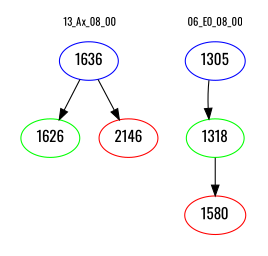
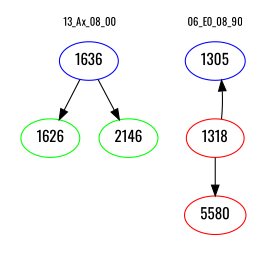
cluster "06_E0_08_00": label "06_E0_08_00" -> "06_E0_08_90"
edge "1305" -> "1318": reversed
node "2146": color red -> green
node "1318": color green -> red
node "1580": label "1580" -> "5580"
